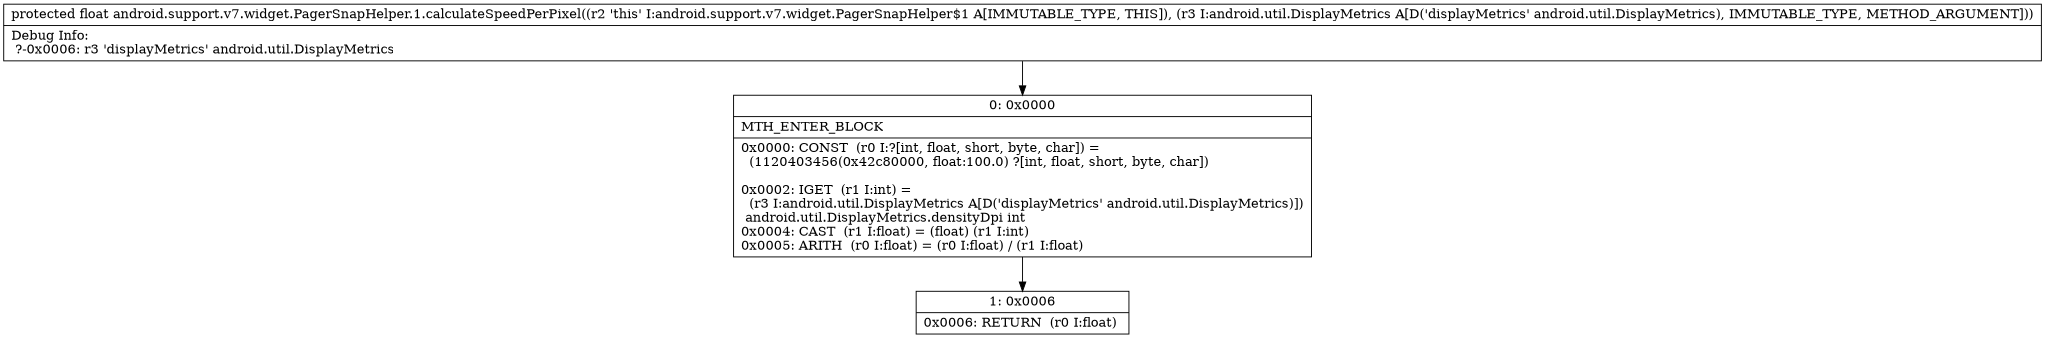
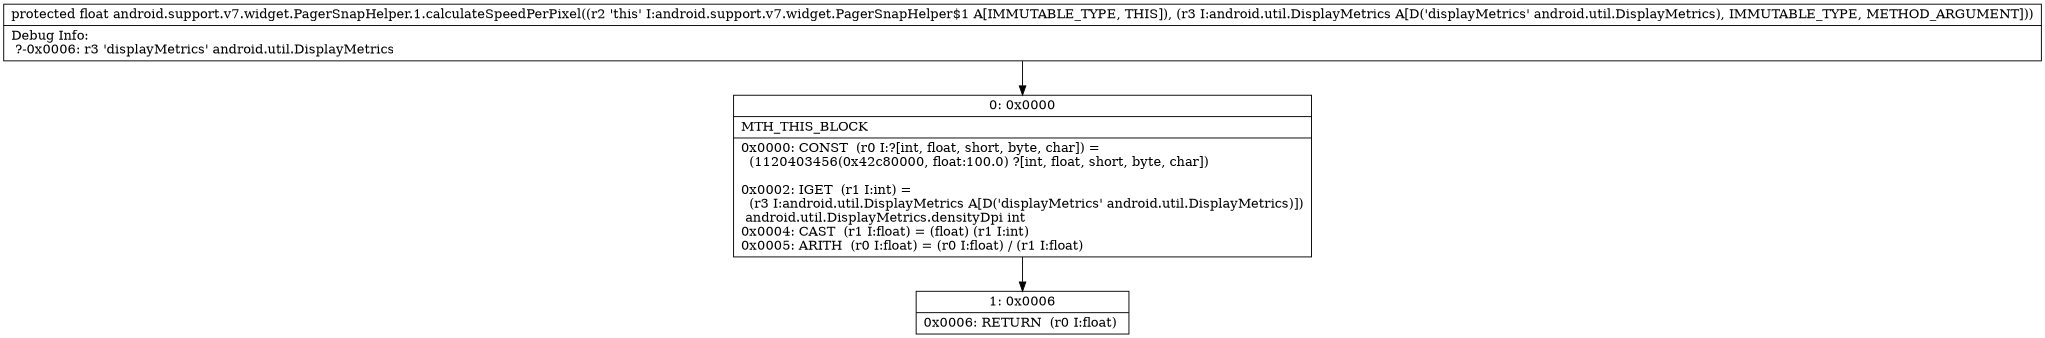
node "0: 0x0000": text "MTH_ENTER_BLOCK" -> "MTH_THIS_BLOCK"
